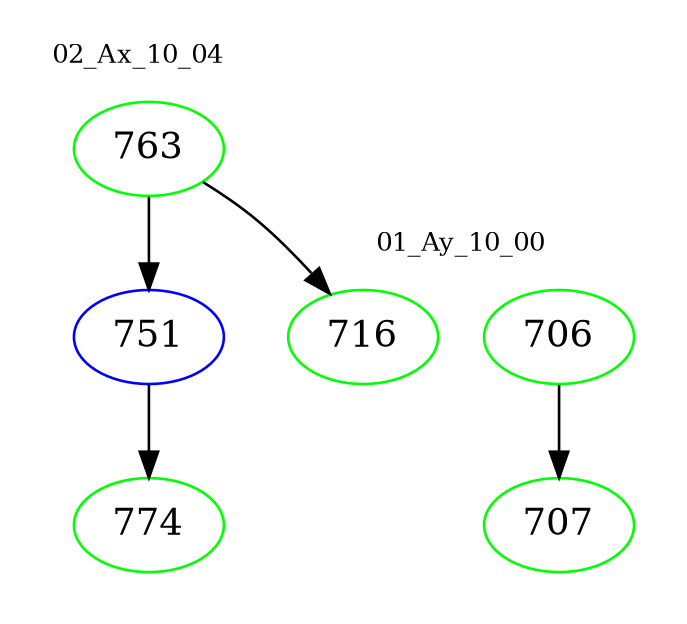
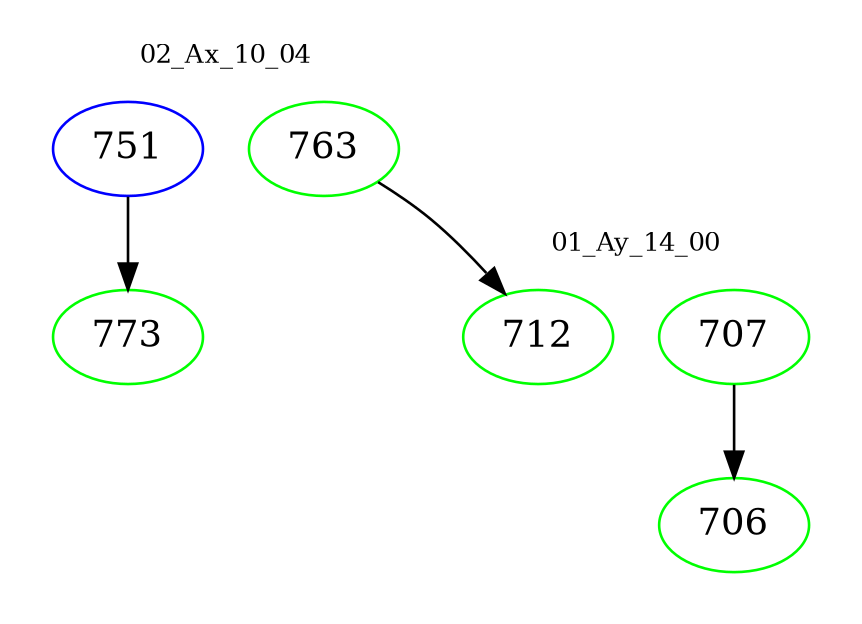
edge "763" -> "751": removed
cluster "01_Ay_10_00": label "01_Ay_10_00" -> "01_Ay_14_00"
node "716": label "716" -> "712"
edge "706" -> "707": reversed
node "774": label "774" -> "773"
